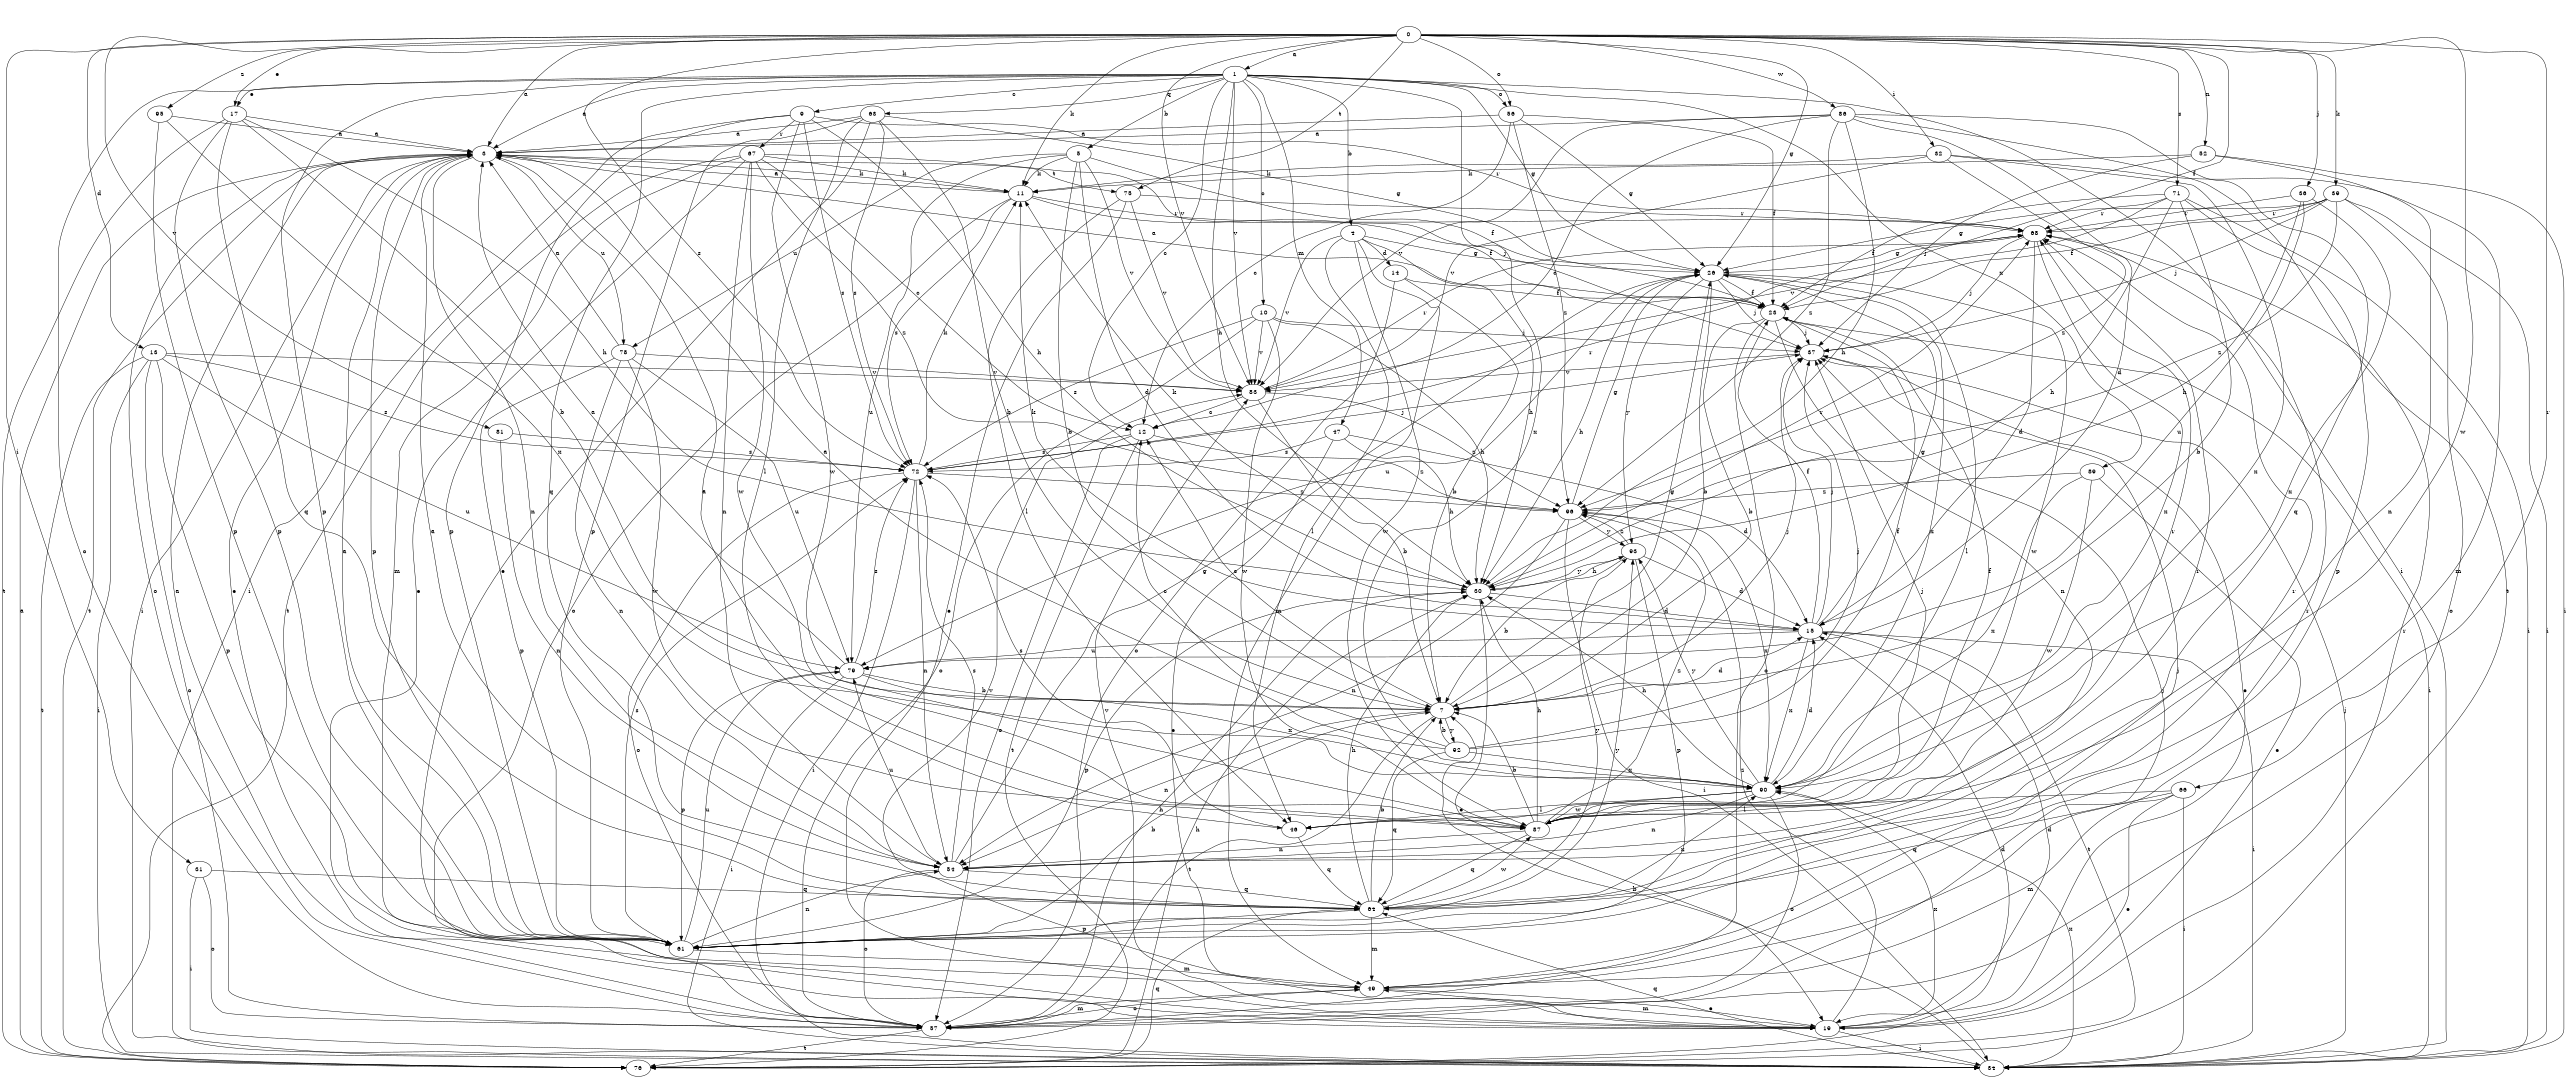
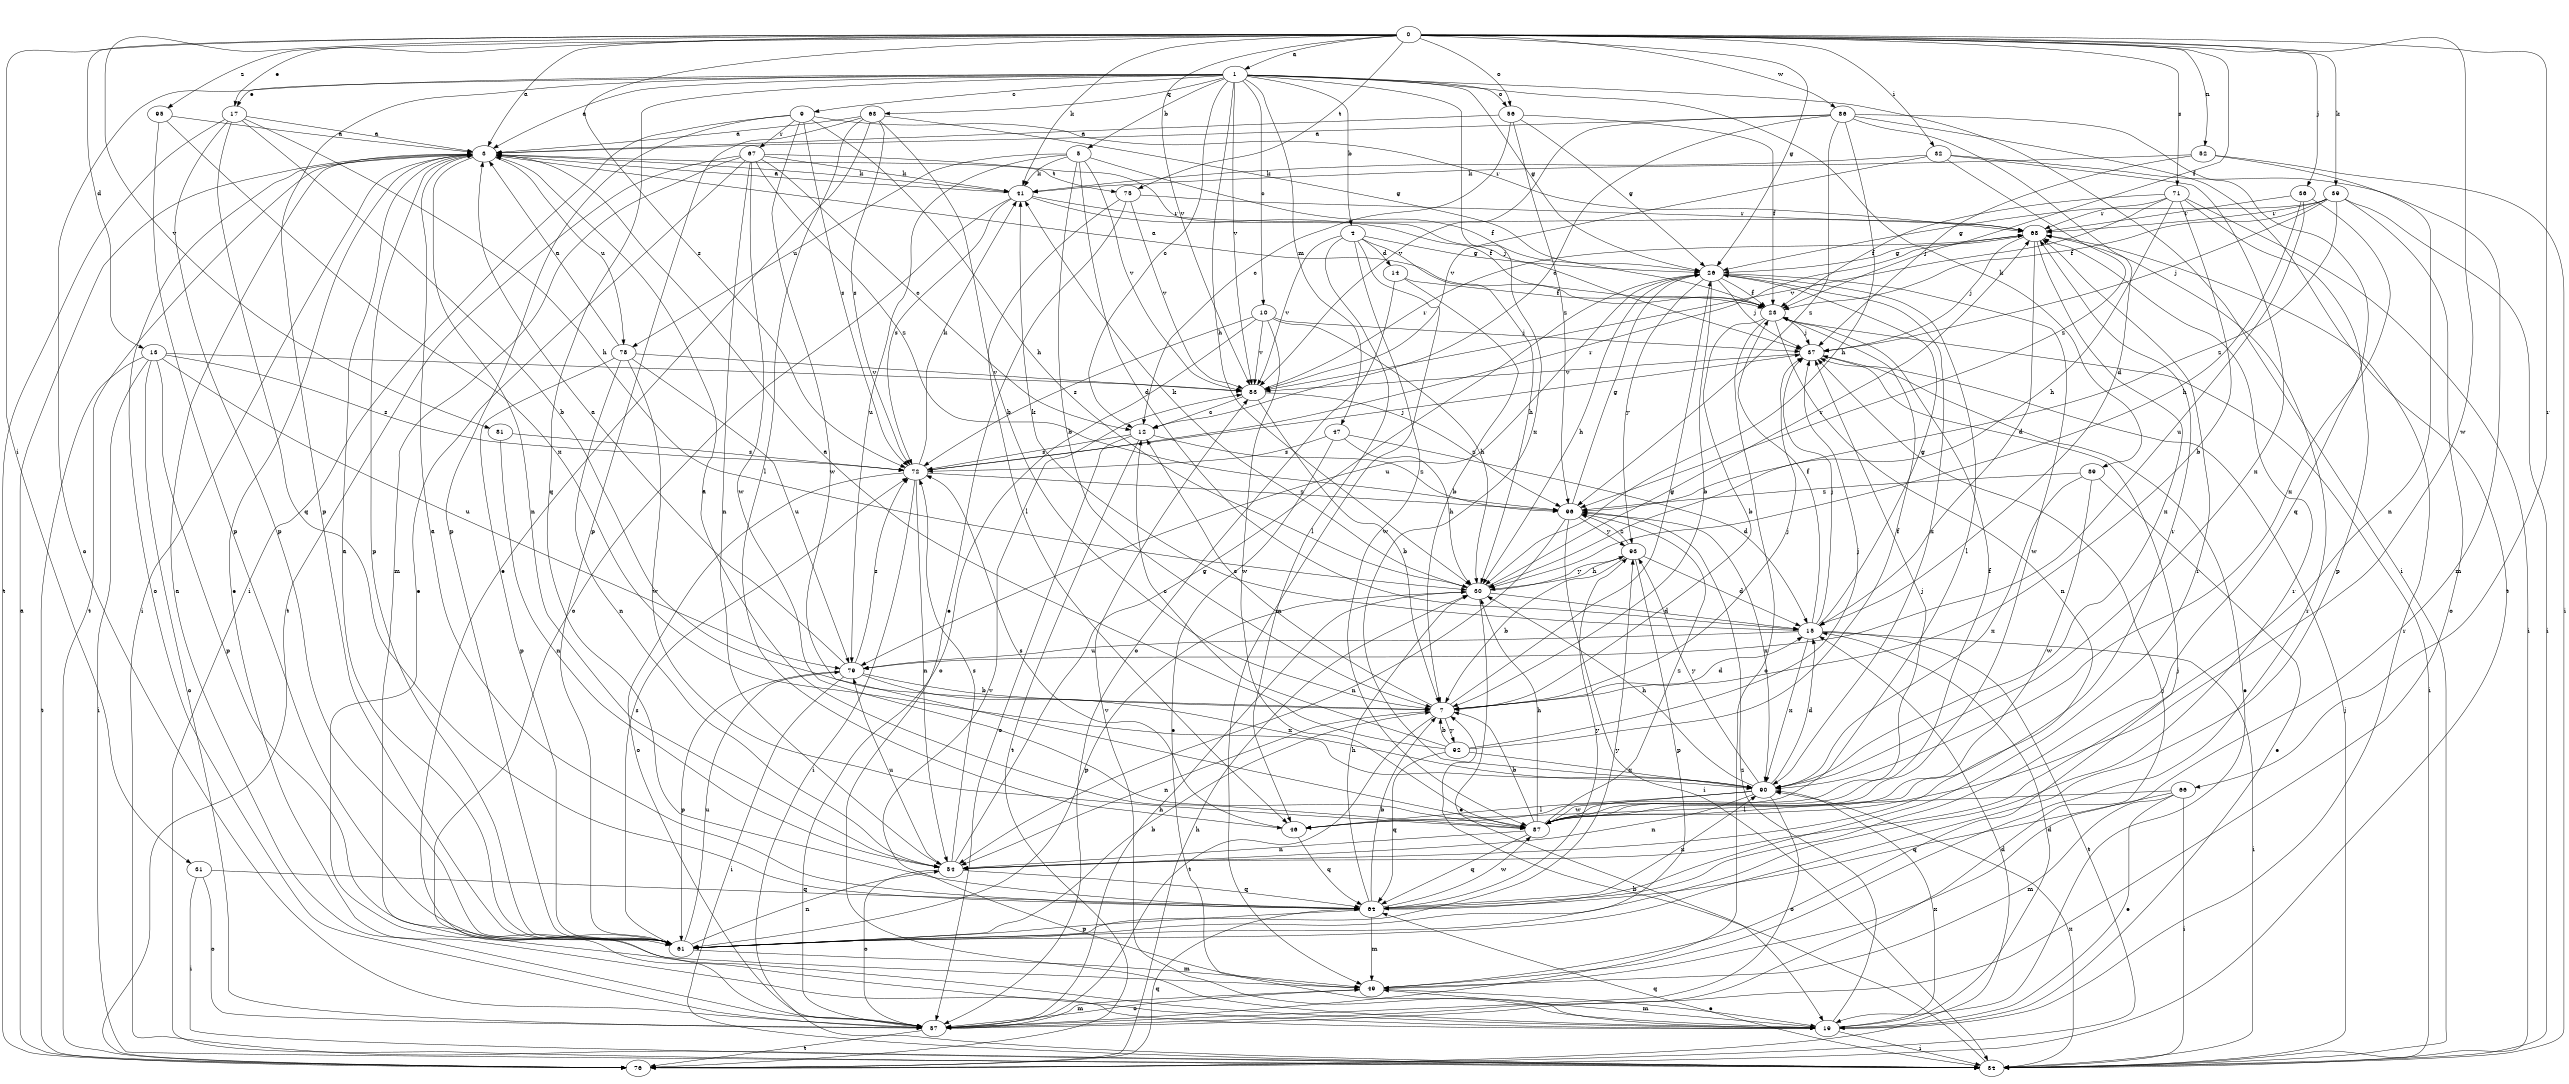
node "11": label "11" -> "41"
edge "1" -> "89": label "x" -> "k"
